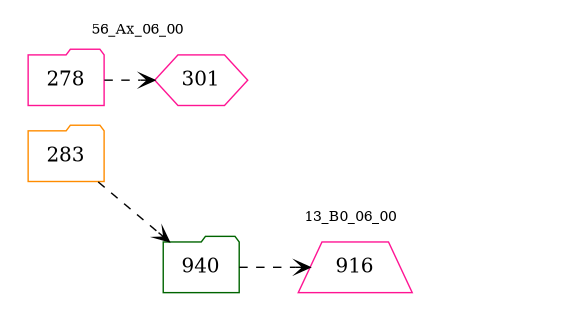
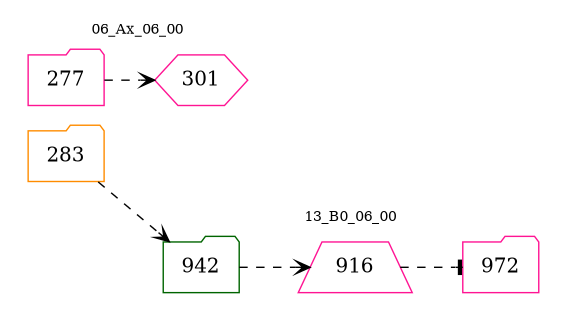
cluster "56_Ax_06_00": label "56_Ax_06_00" -> "06_Ax_06_00"
node "278": label "278" -> "277"
node "940": label "940" -> "942"
node "972": added
